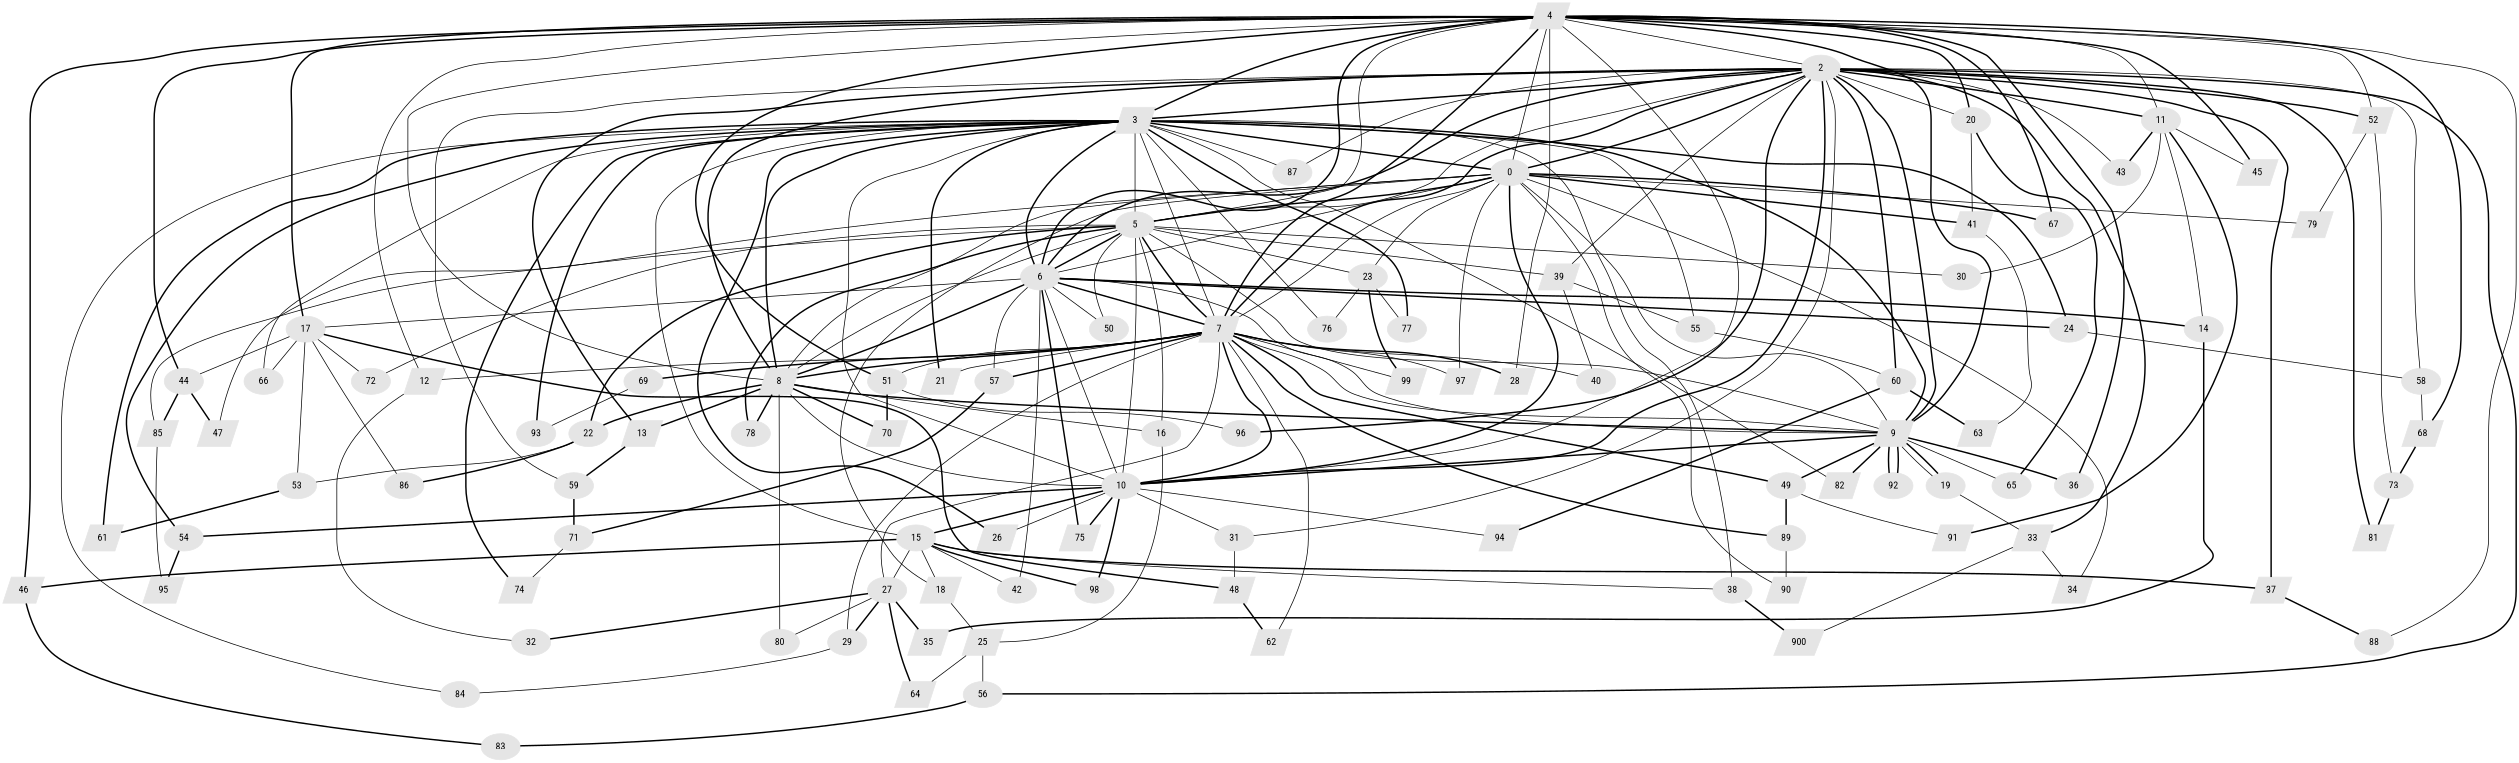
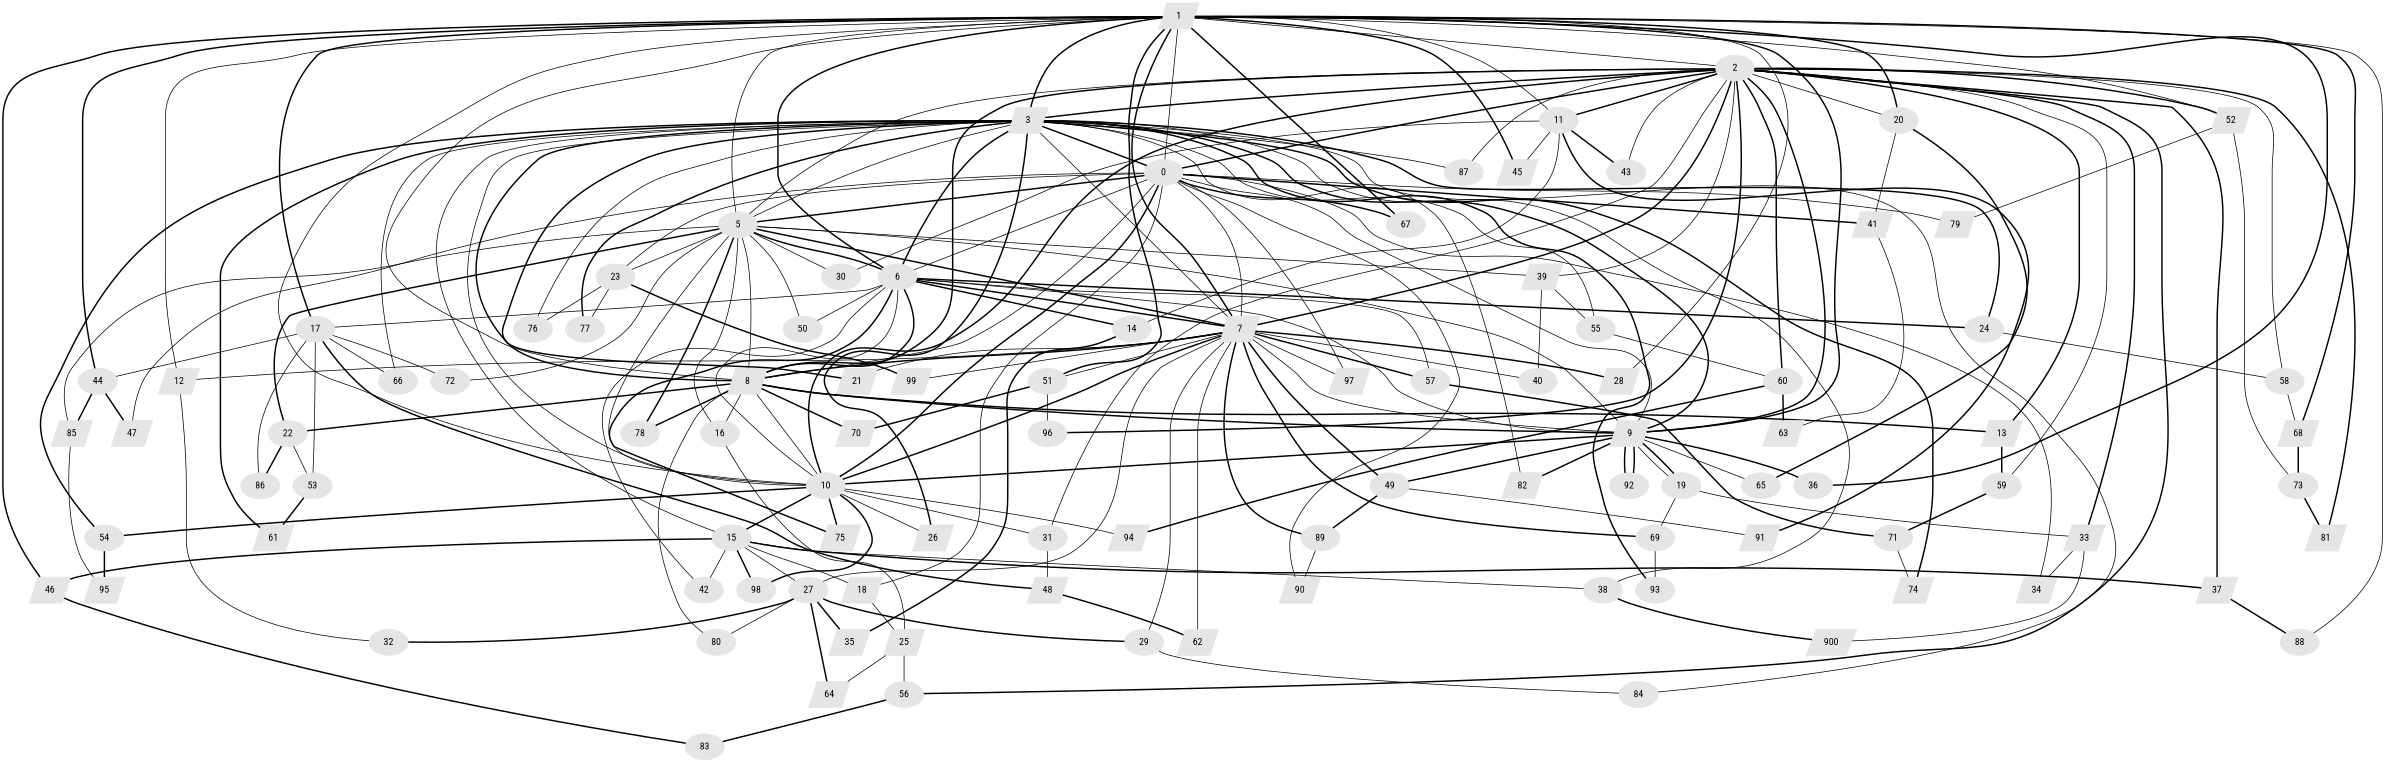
node "4": label "4" -> "1"
edge "2" -- "6": removed
edge "19" -- "69": added
